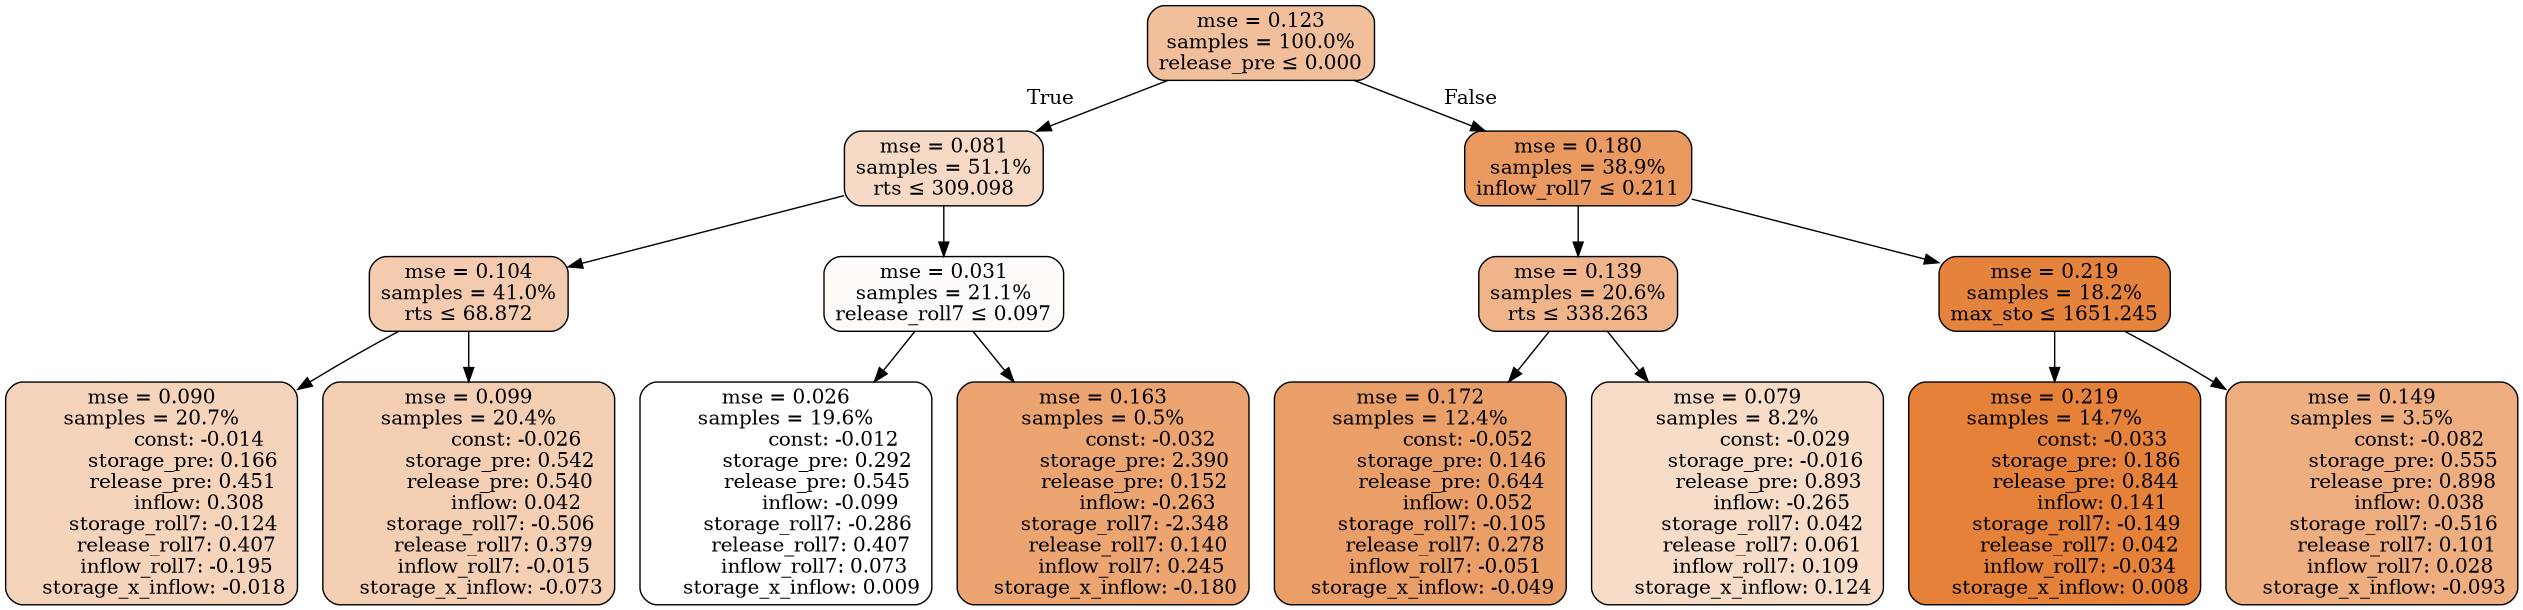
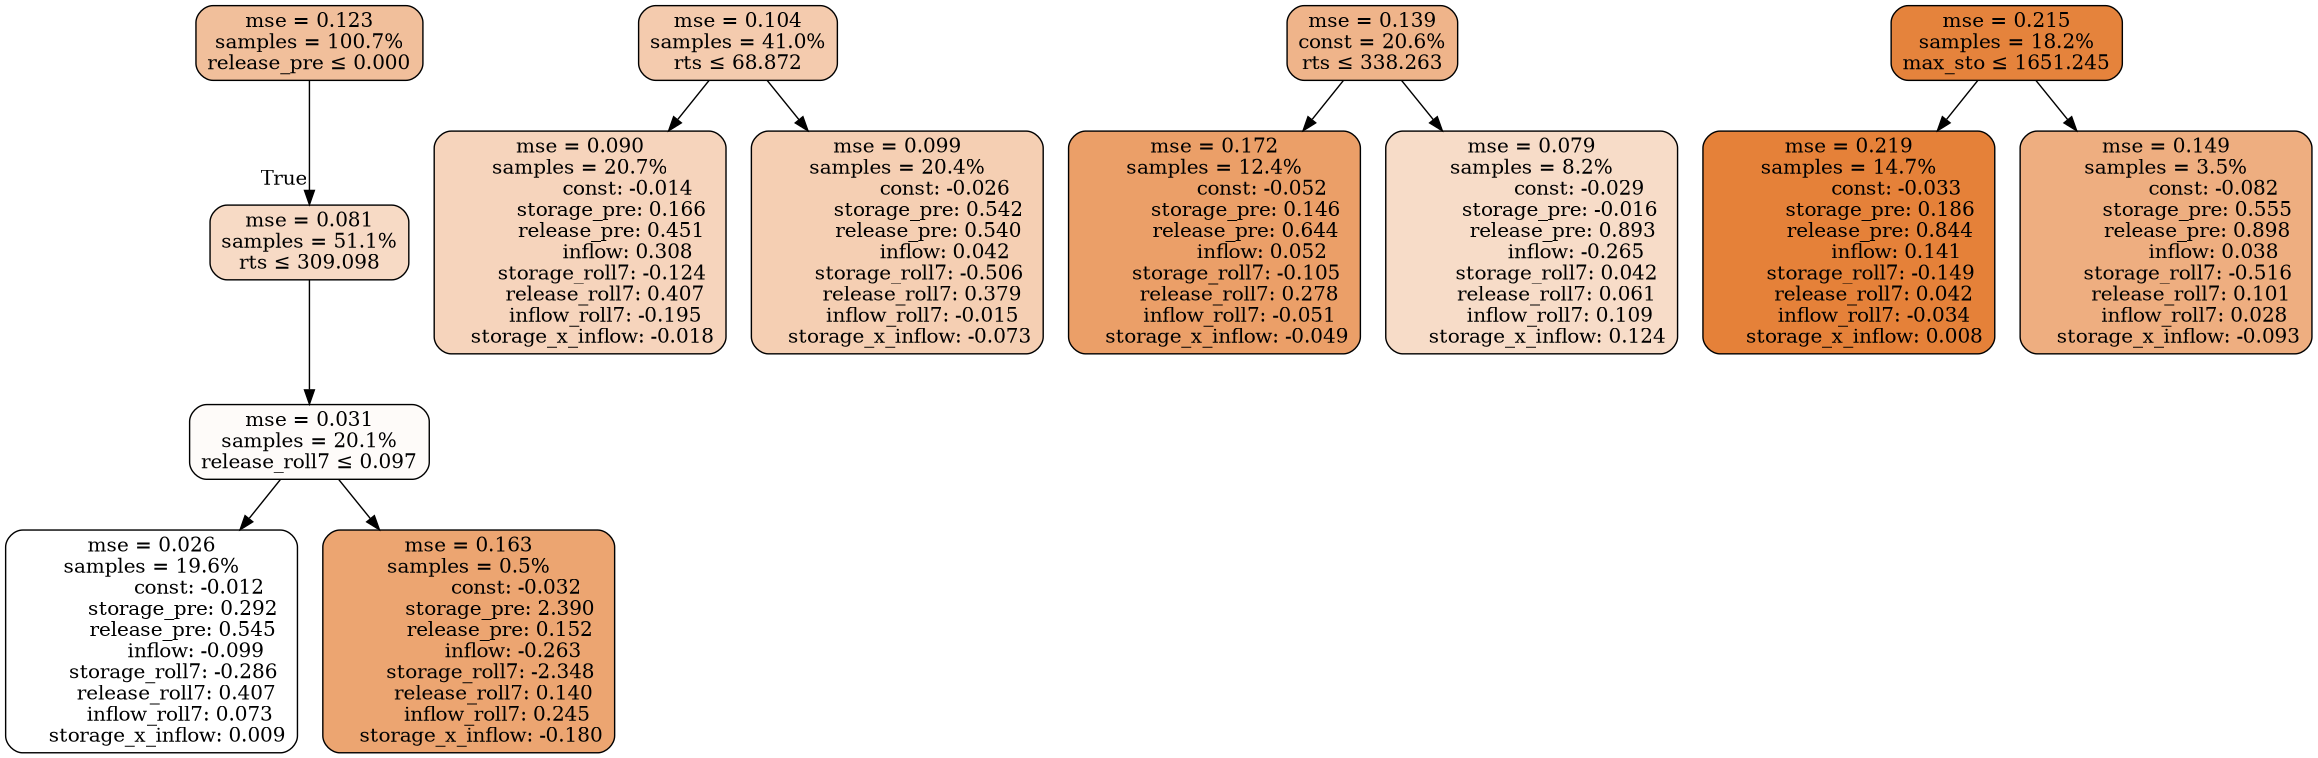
node "mse = 0.123 samples = 100.0% release_pre ≤ 0.000": label "mse = 0.123 samples = 100.0% release_pre ≤ 0.000" -> "mse = 0.123 samples = 100.7% release_pre ≤ 0.000"
node "mse = 0.180 samples = 38.9% inflow_roll7 ≤ 0.211": removed
edge "mse = 0.081 samples = 51.1% rts ≤ 309.098" -> "mse = 0.104 samples = 41.0% rts ≤ 68.872": removed
node "mse = 0.031 samples = 21.1% release_roll7 ≤ 0.097": label "mse = 0.031 samples = 21.1% release_roll7 ≤ 0.097" -> "mse = 0.031 samples = 20.1% release_roll7 ≤ 0.097"
node "mse = 0.139 samples = 20.6% rts ≤ 338.263": label "mse = 0.139 samples = 20.6% rts ≤ 338.263" -> "mse = 0.139 const = 20.6% rts ≤ 338.263"
node "mse = 0.219 samples = 18.2% max_sto ≤ 1651.245": label "mse = 0.219 samples = 18.2% max_sto ≤ 1651.245" -> "mse = 0.215 samples = 18.2% max_sto ≤ 1651.245"
